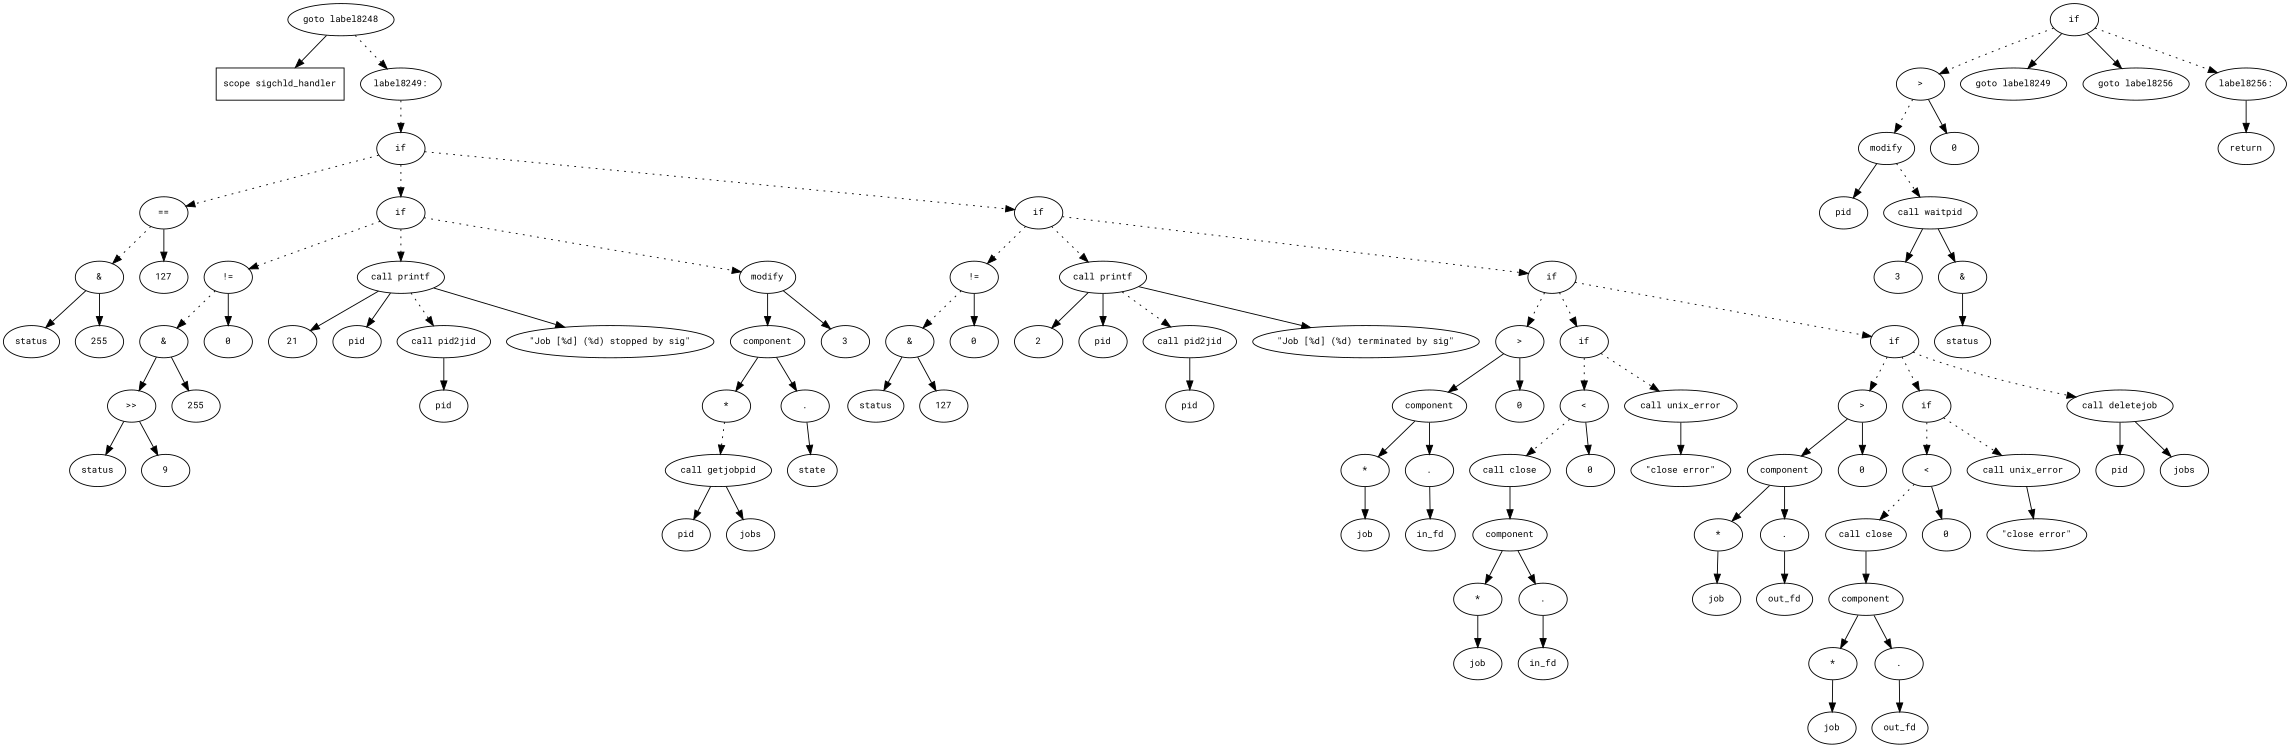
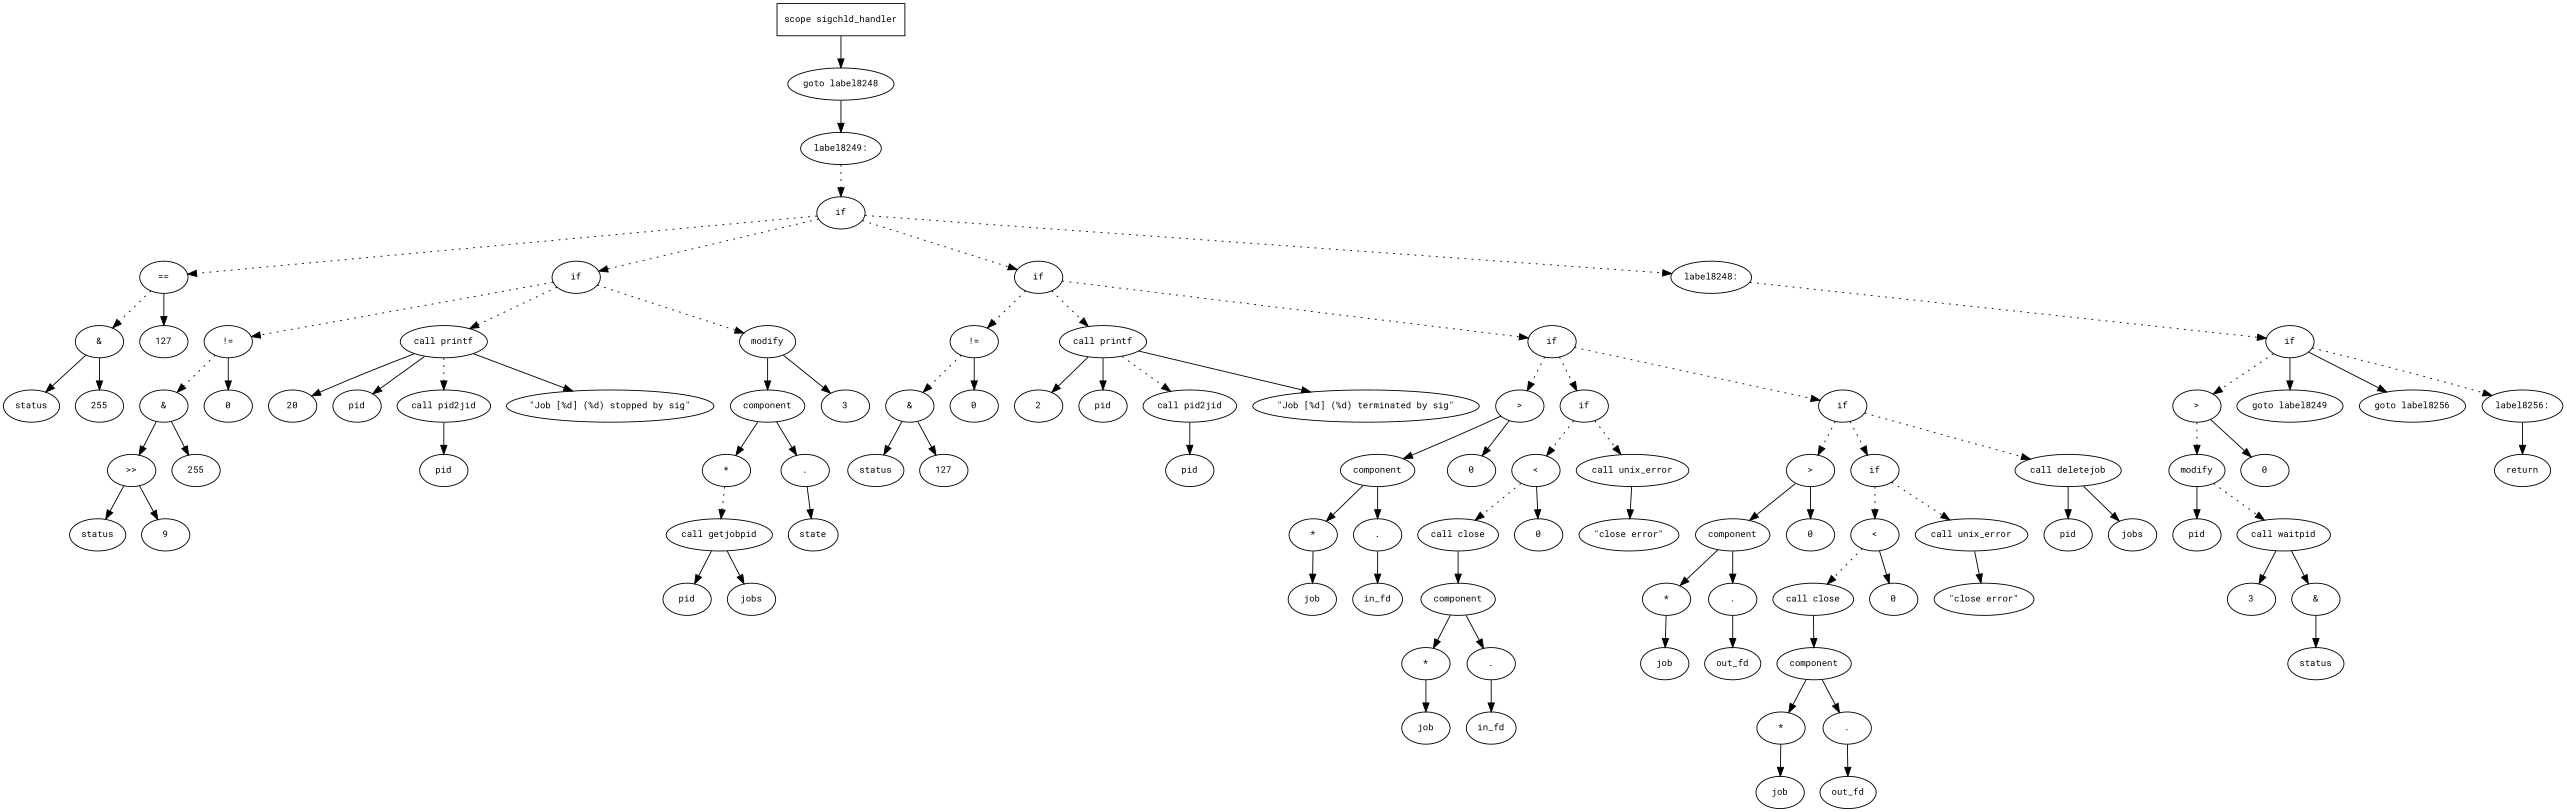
edge "goto label8248" -> "scope sigchld_handler": reversed
edge "goto label8248" -> "label8249:": style dotted -> solid
node "label8248:": added
node "21": label "21" -> "20"
